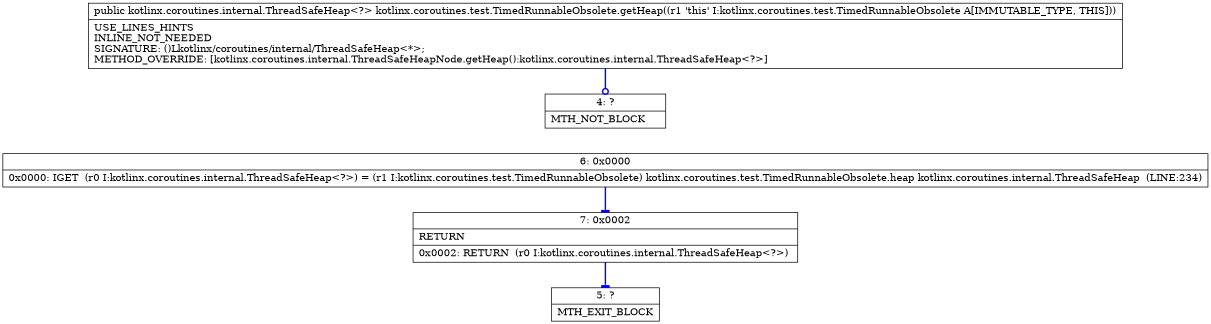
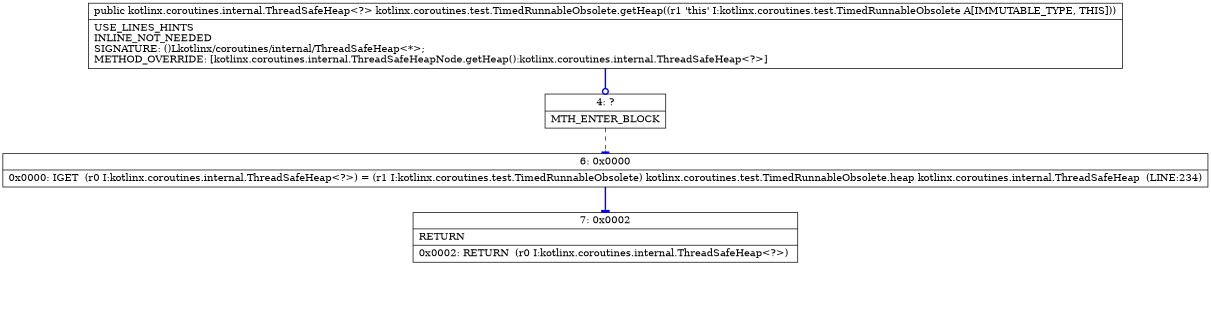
node "4: ?": text "MTH_NOT_BLOCK" -> "MTH_ENTER_BLOCK"
edge "4: ?" -> "6: 0x0000": added
node "5: ?": removed
